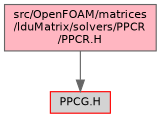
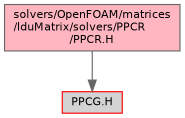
node "src/OpenFOAM/matrices /lduMatrix/solvers/PPCR /PPCR.H": label "src/OpenFOAM/matrices /lduMatrix/solvers/PPCR /PPCR.H" -> "solvers/OpenFOAM/matrices /lduMatrix/solvers/PPCR /PPCR.H"
